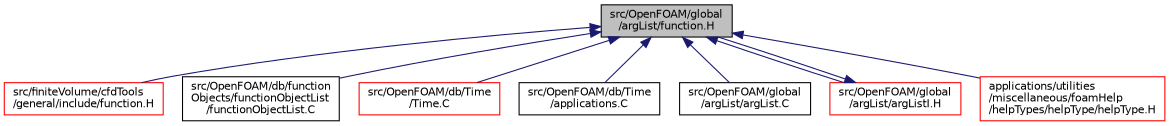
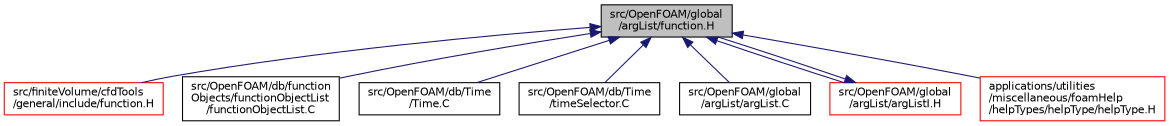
node "src/OpenFOAM/db/Time /Time.C": color red -> black
node "src/OpenFOAM/db/Time /applications.C": label "src/OpenFOAM/db/Time /applications.C" -> "src/OpenFOAM/db/Time /timeSelector.C"
